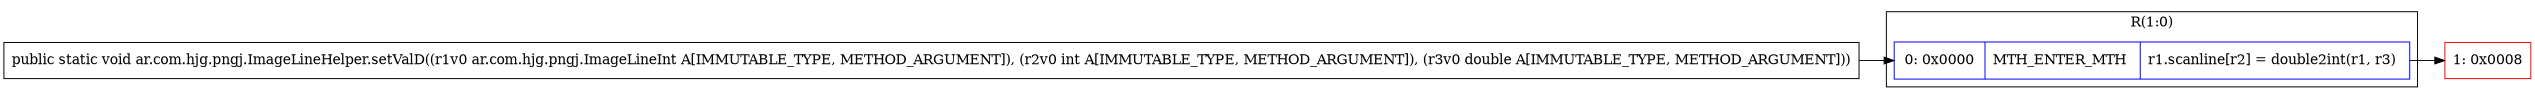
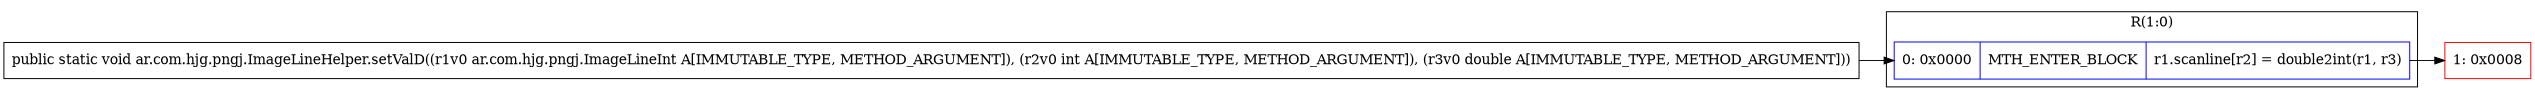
node "0: 0x0000": text "MTH_ENTER_MTH" -> "MTH_ENTER_BLOCK"
